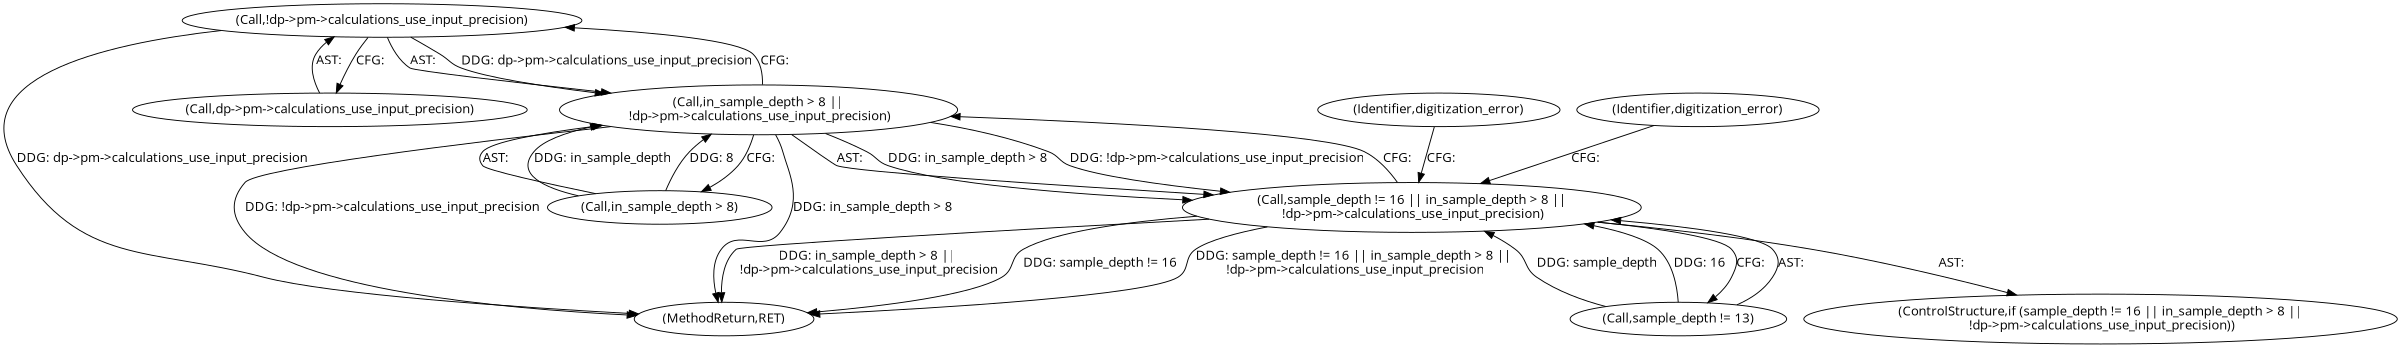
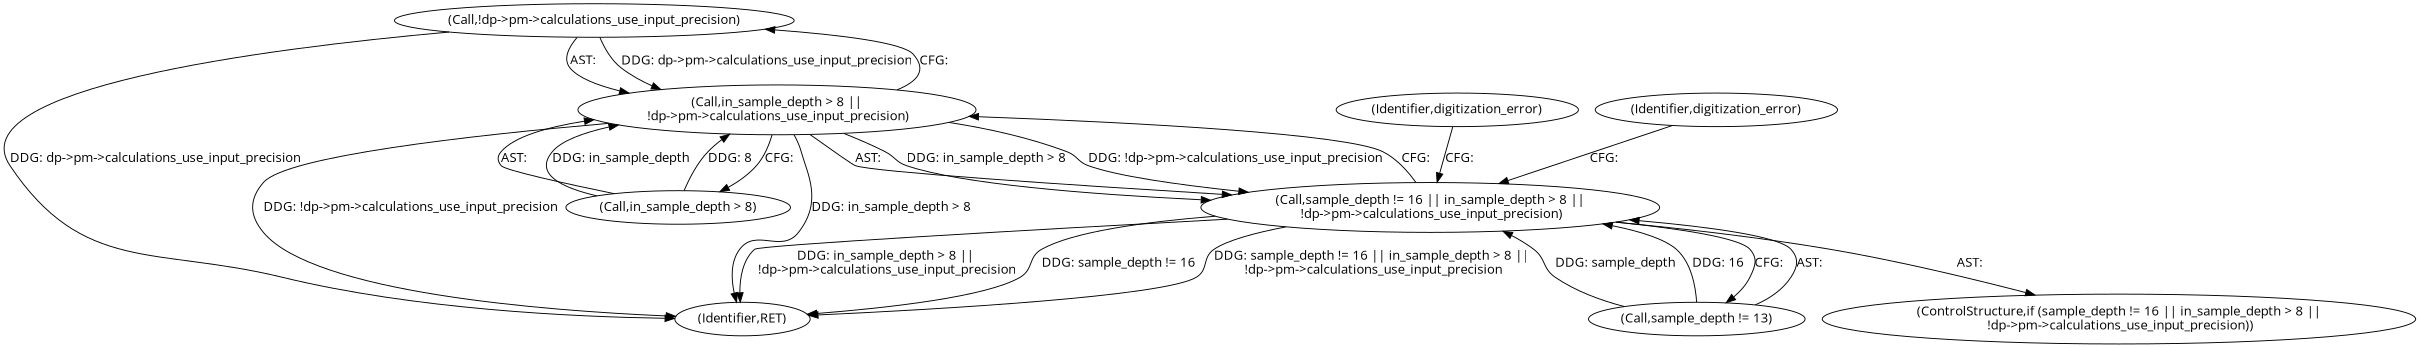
node "(Call,dp->pm->calculations_use_input_precision)": removed
node "(MethodReturn,RET)": label "(MethodReturn,RET)" -> "(Identifier,RET)"
